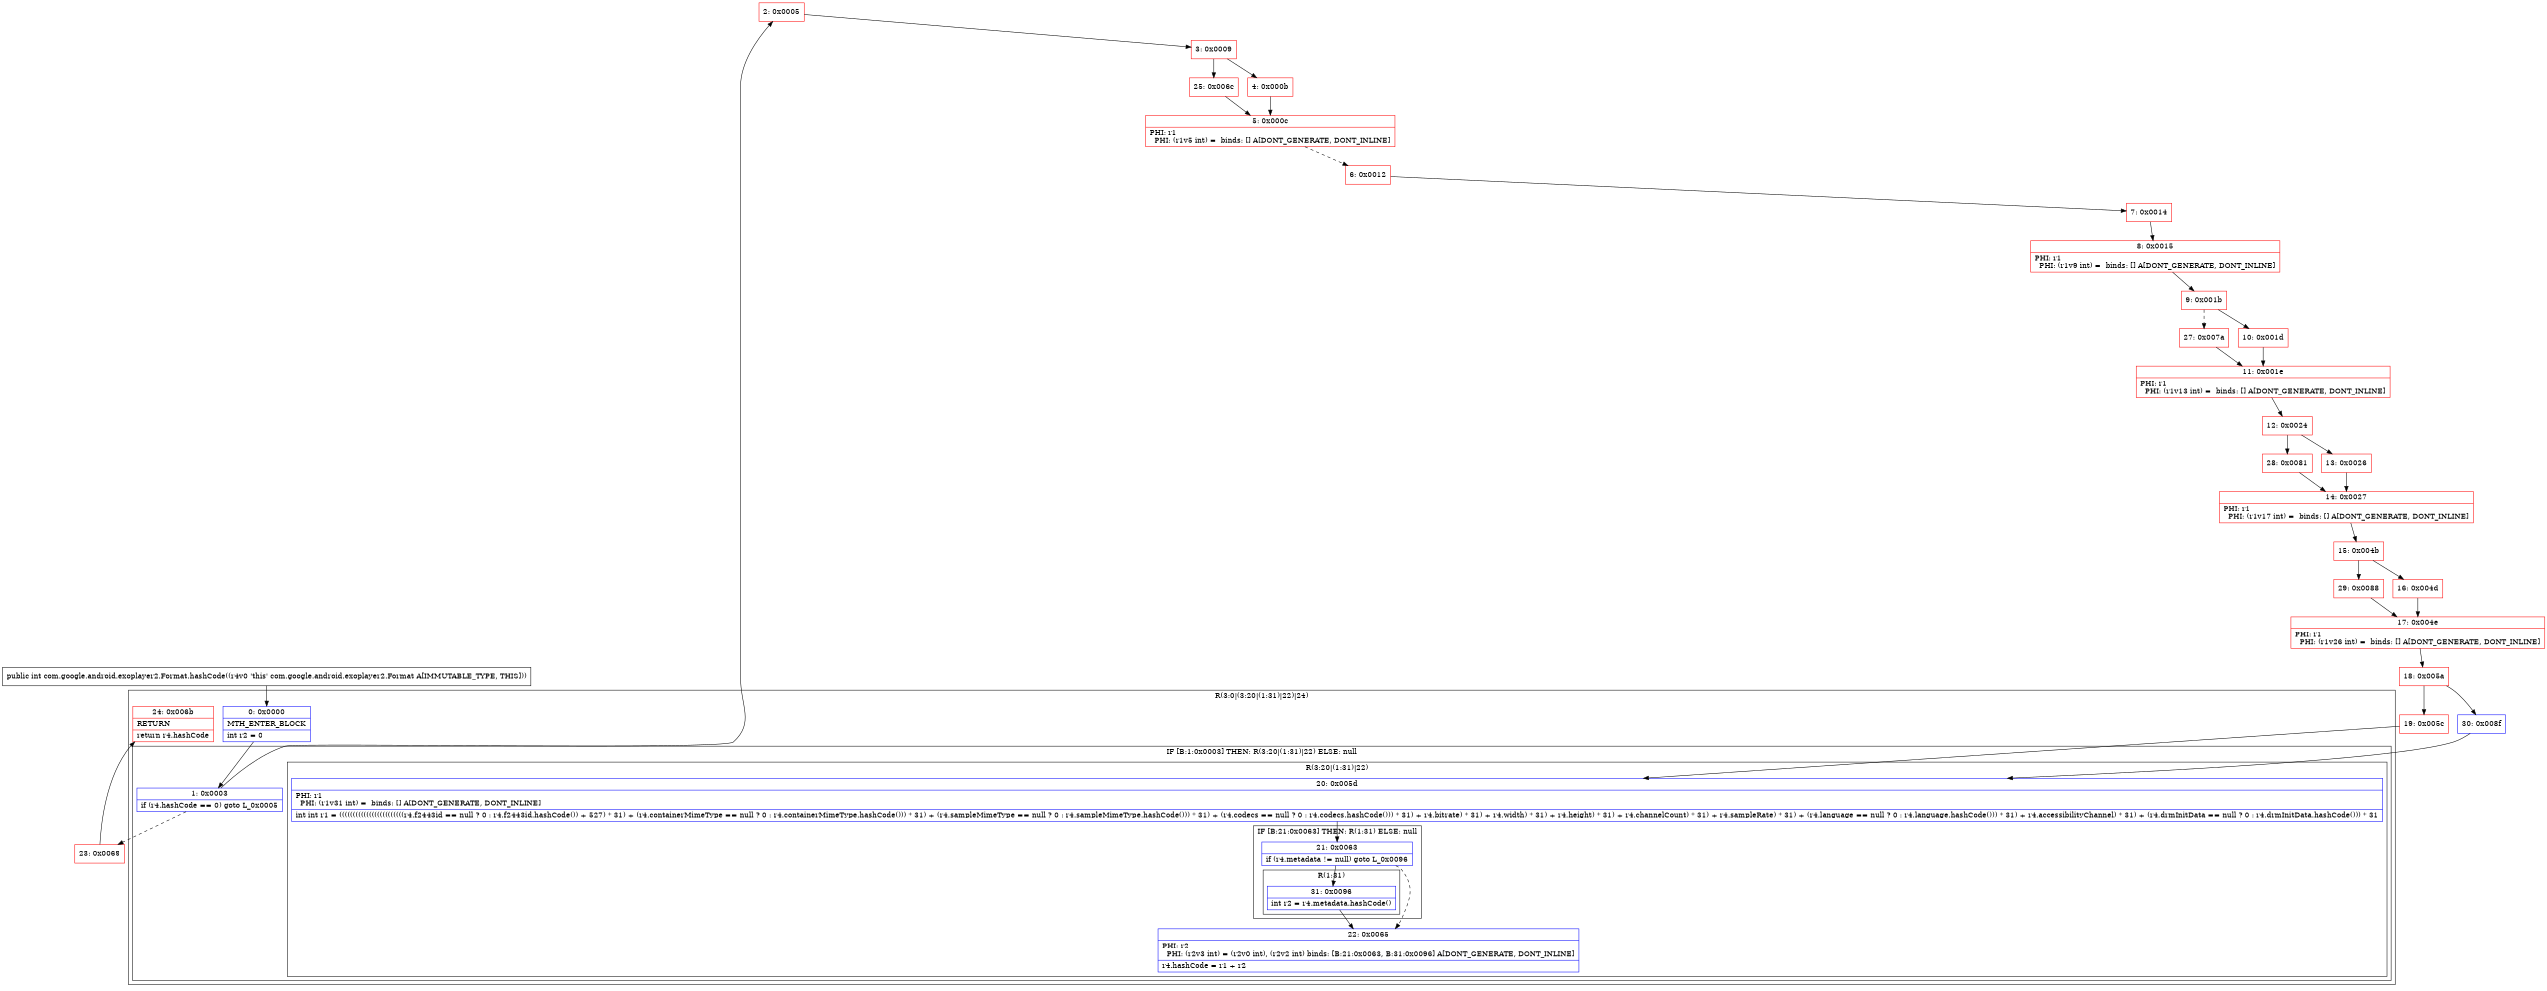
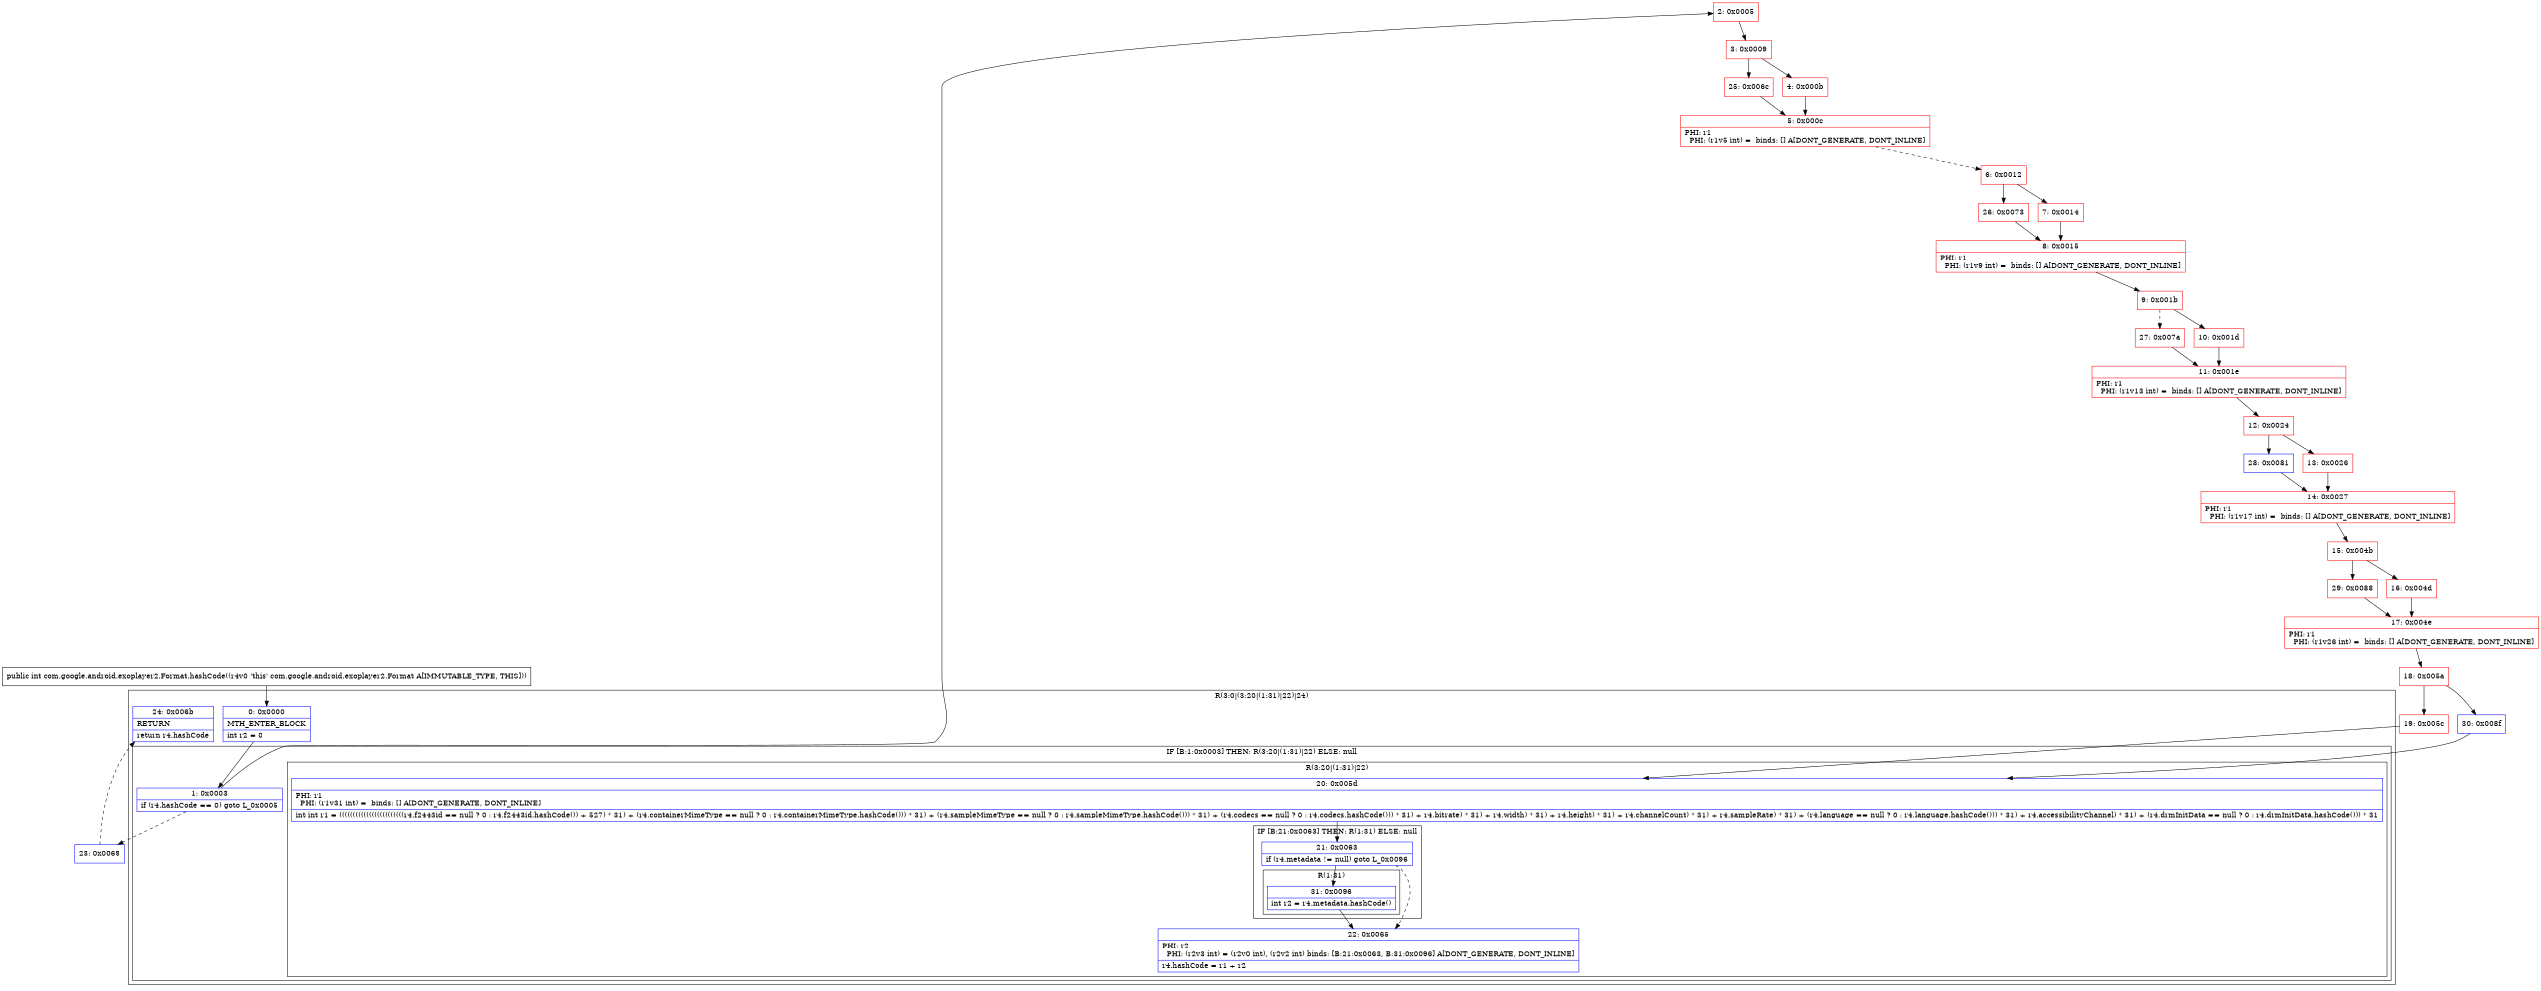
node "26: 0x0073": added
node "28: 0x0081": color red -> blue
node "24: 0x006b": color red -> blue
edge "23: 0x0069" -> "24: 0x006b": style solid -> dashed
node "23: 0x0069": color red -> blue
